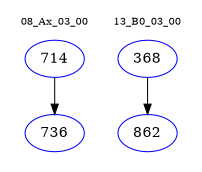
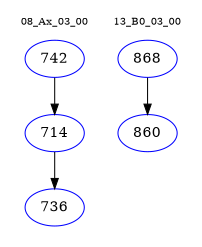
node "742": added
node "368": label "368" -> "868"
node "862": label "862" -> "860"
